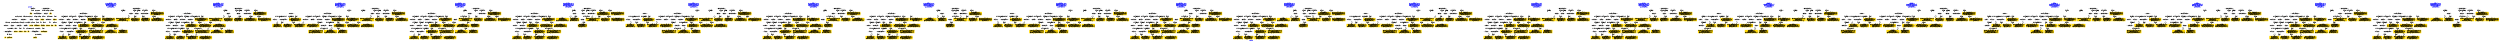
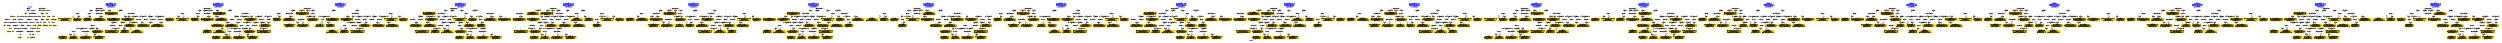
edge "Classification URI" -> "ProvenanceTypeURI": now "E55_Type4" -> "ProvenanceTypeURI"
node "Medium": removed
edge "E44_Place_Appellation1" -> "Geography": label "P131_is_identified_by" -> "label"
